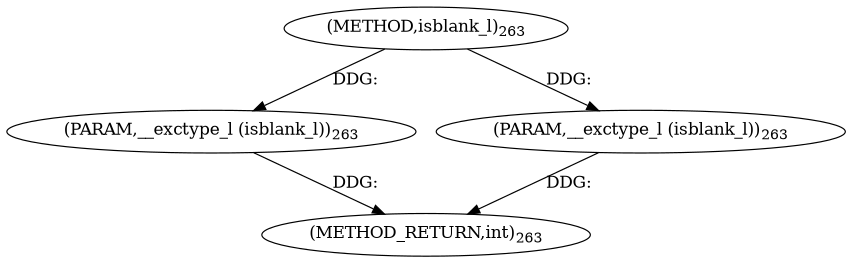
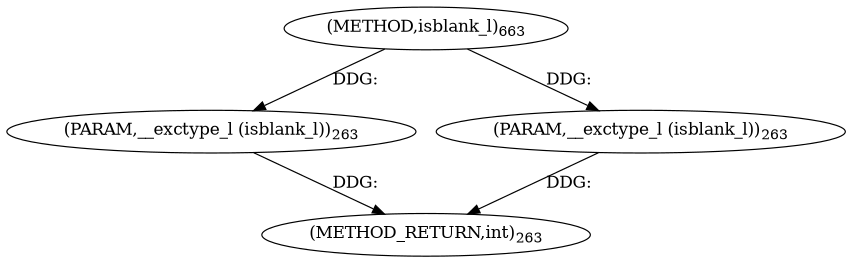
node "(METHOD,isblank_l)": text "263" -> "663"
